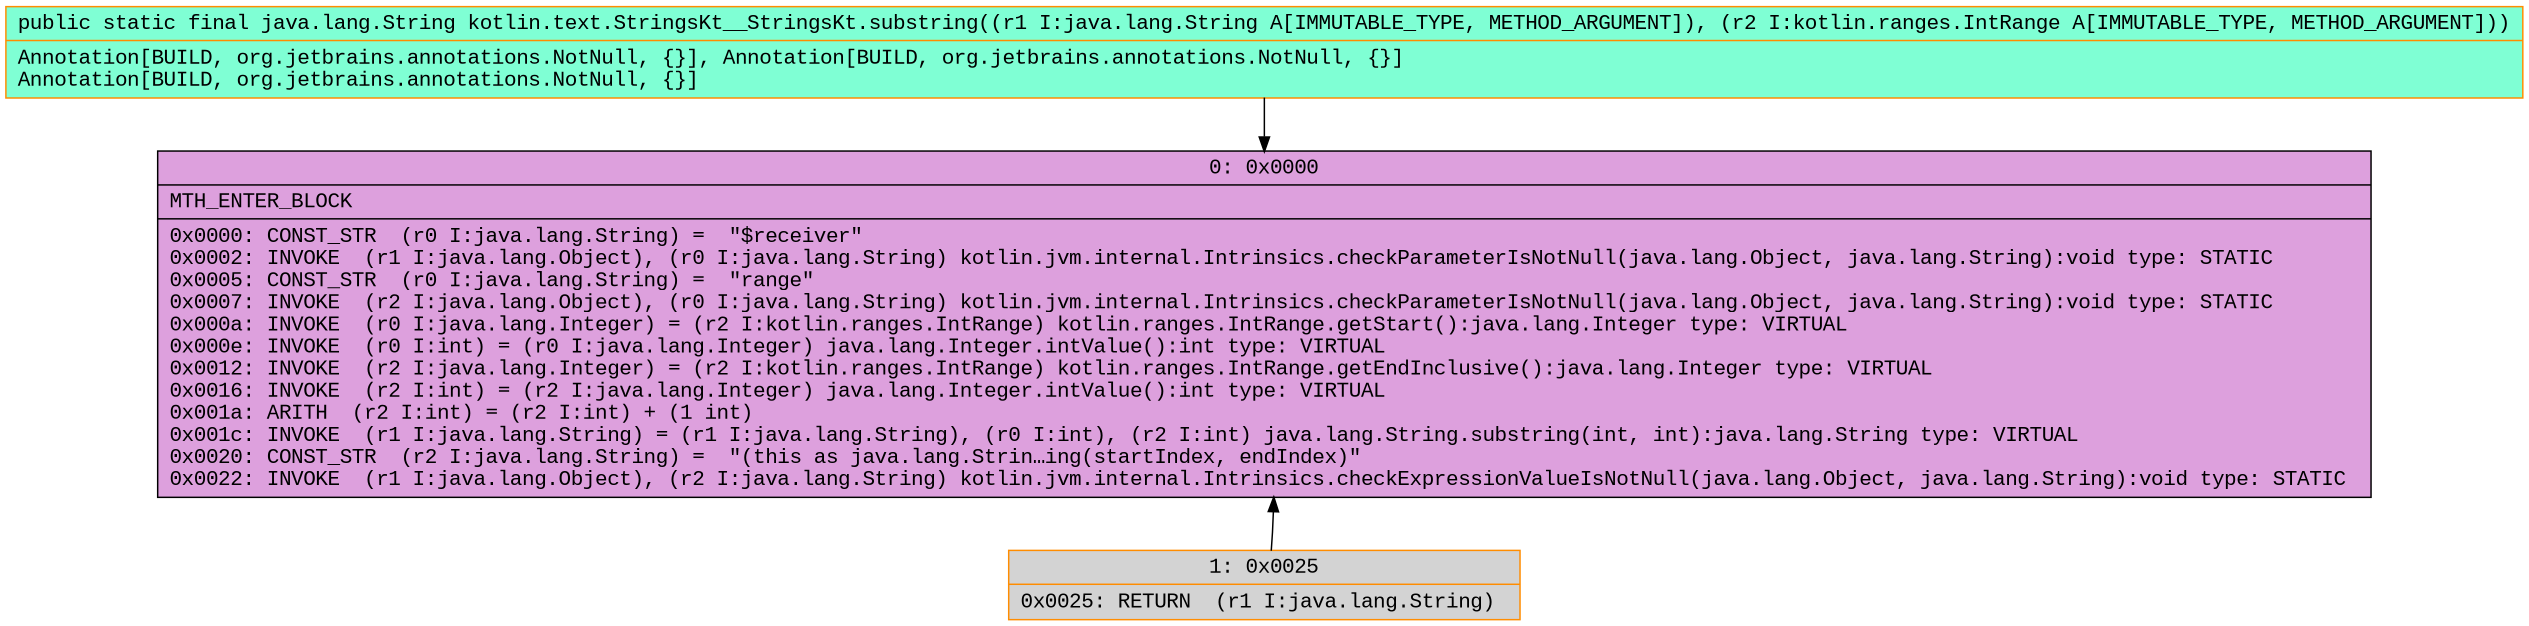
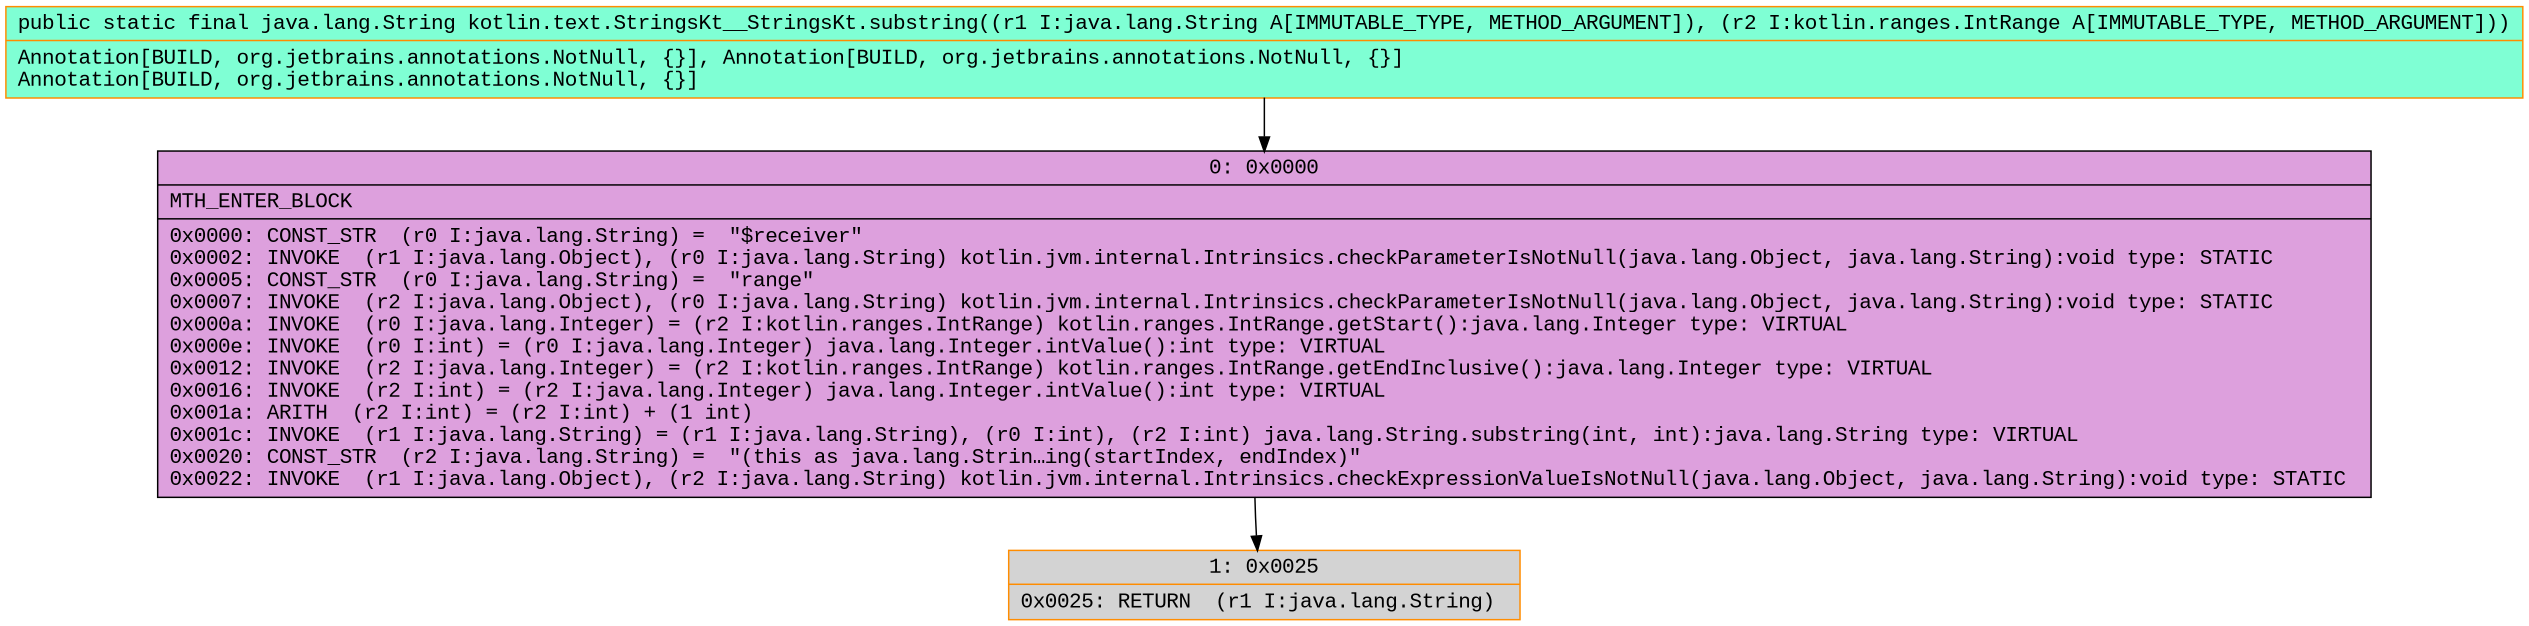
edge "1: 0x0025" -> "0: 0x0000": reversed
